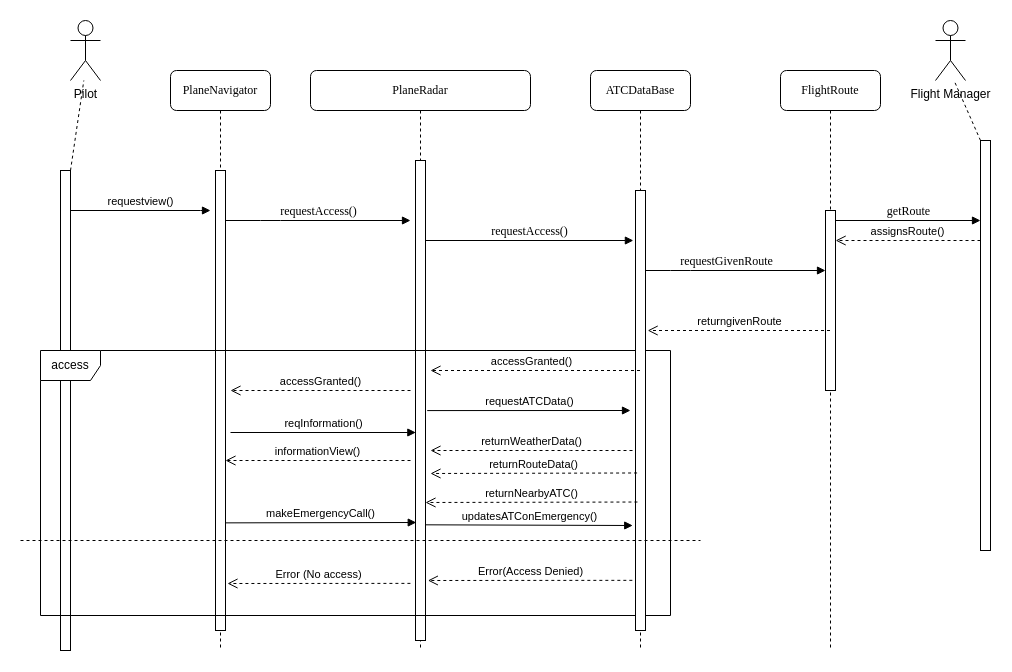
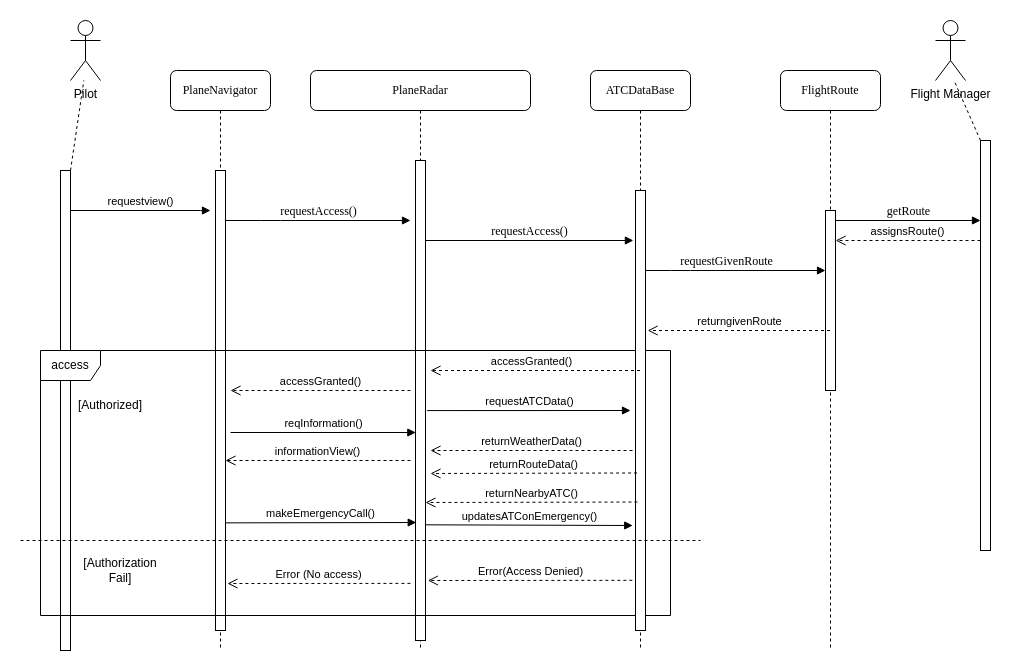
node "[Authorized]": added
node "[Authorization Fail]": added
